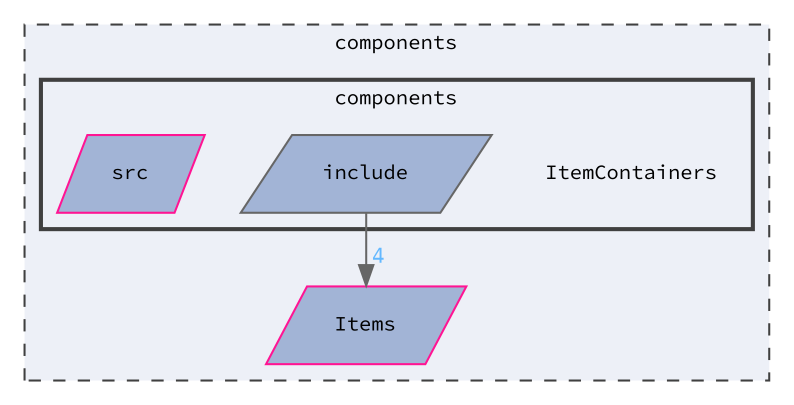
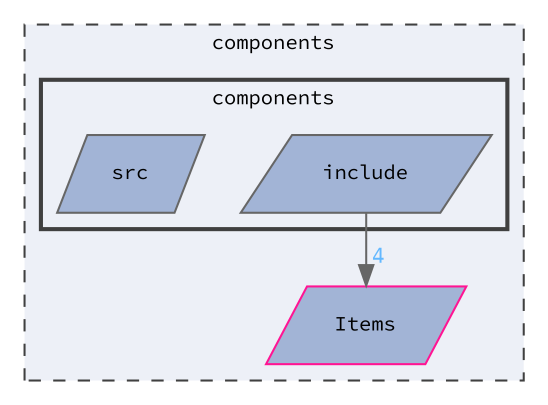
node "src": color deeppink -> gray40
node "ItemContainers": removed
